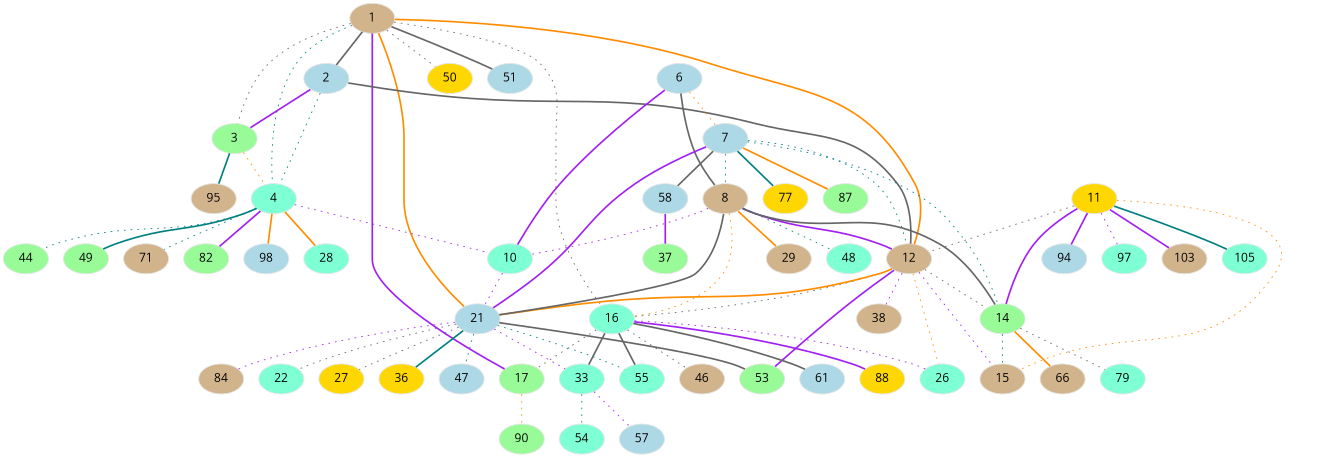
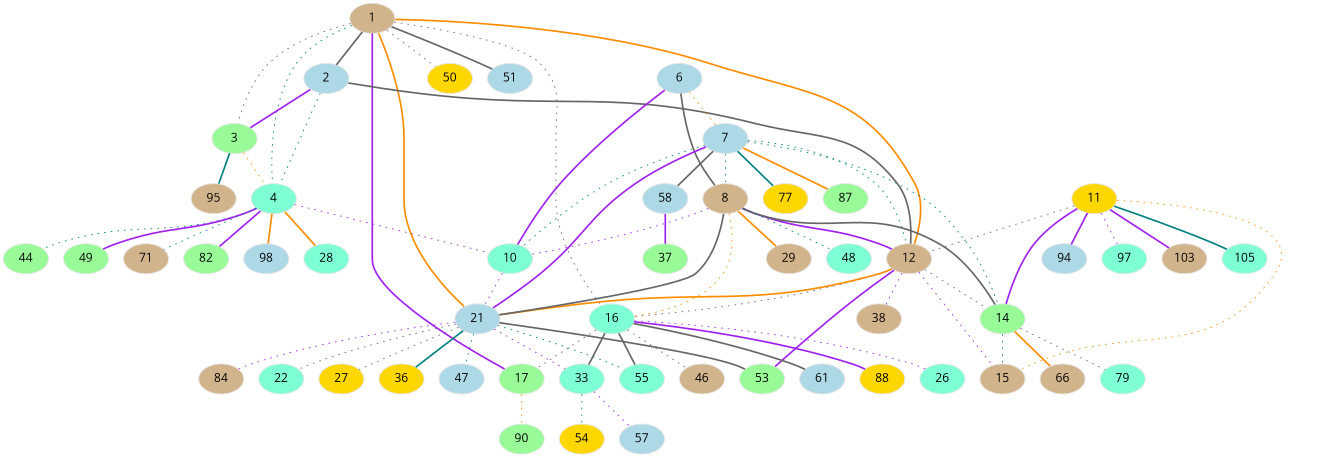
edge "7" -- "10": added
edge "4" -- "49": color teal -> purple
edge "12" -- "26": removed
node "54": fillcolor aquamarine -> gold
